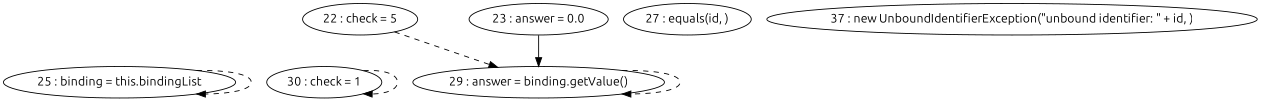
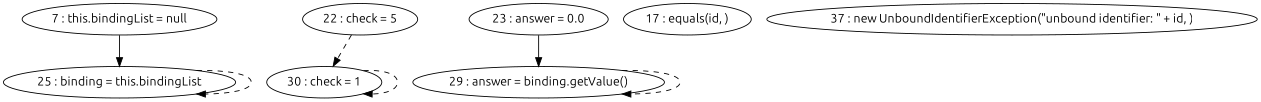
node "7 : this.bindingList = null": added
node "27 : equals(id, )": label "27 : equals(id, )" -> "17 : equals(id, )"
edge "22 : check = 5" -> "29 : answer = binding.getValue()": now "22 : check = 5" -> "30 : check = 1"
